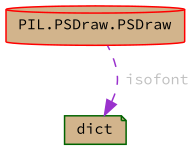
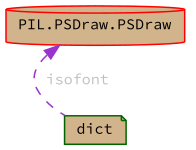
edge "PIL.PSDraw.PSDraw" -> "dict": reversed
